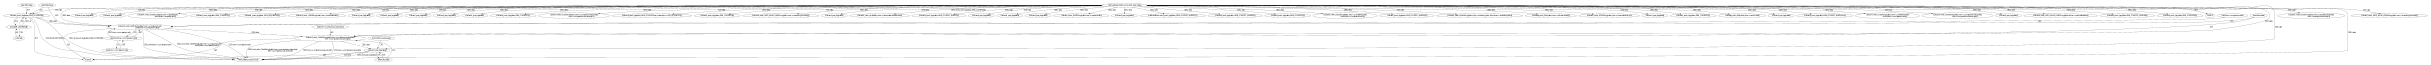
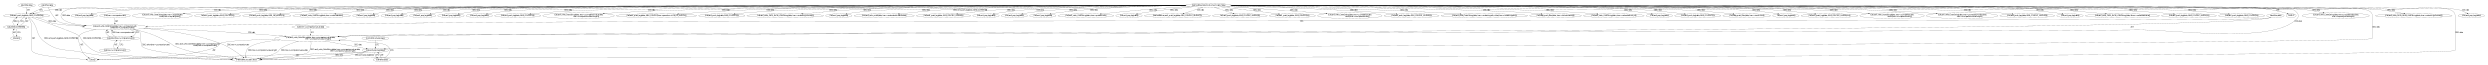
node "(Call,asn1_push_tag(data, ASN1_CONTEXT_SIMPLE(3)))": added
